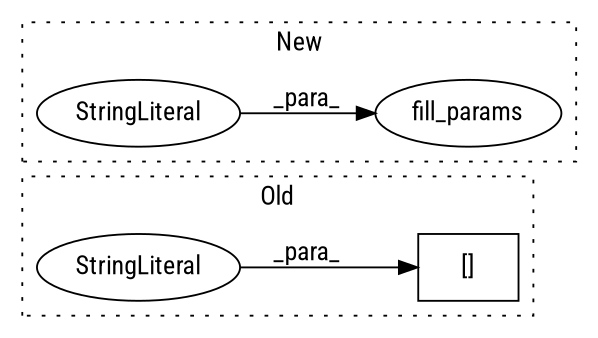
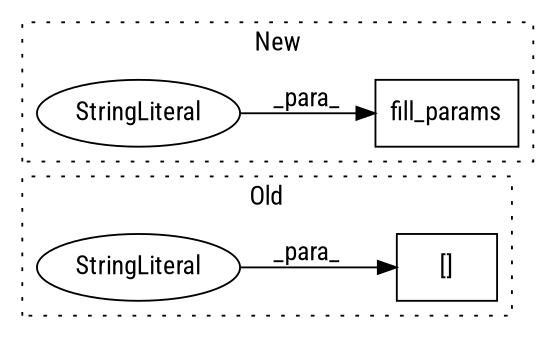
node "fill_params": shape ellipse -> box
